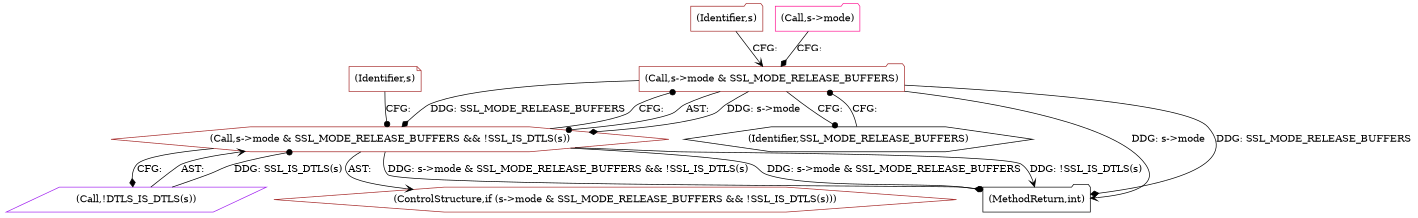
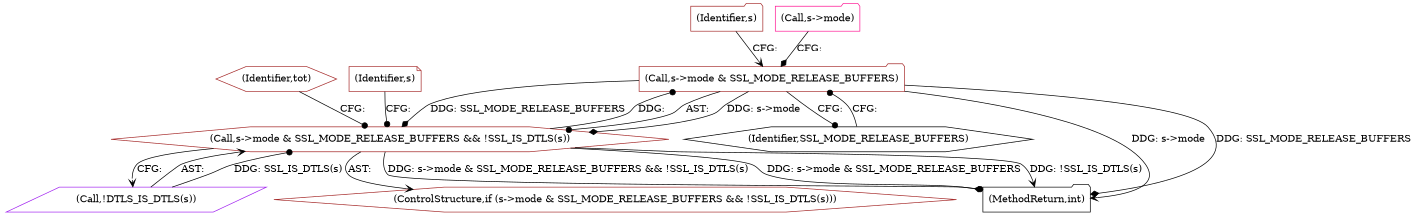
node "(Identifier,tot)": added
edge "(Call,s->mode & SSL_MODE_RELEASE_BUFFERS && !SSL_IS_DTLS(s))" -> "(Call,s->mode & SSL_MODE_RELEASE_BUFFERS)": label "CFG: " -> "DDG: "
edge "(Call,s->mode & SSL_MODE_RELEASE_BUFFERS && !SSL_IS_DTLS(s))" -> "(Call,!DTLS_IS_DTLS(s))": arrowhead diamond -> vee
